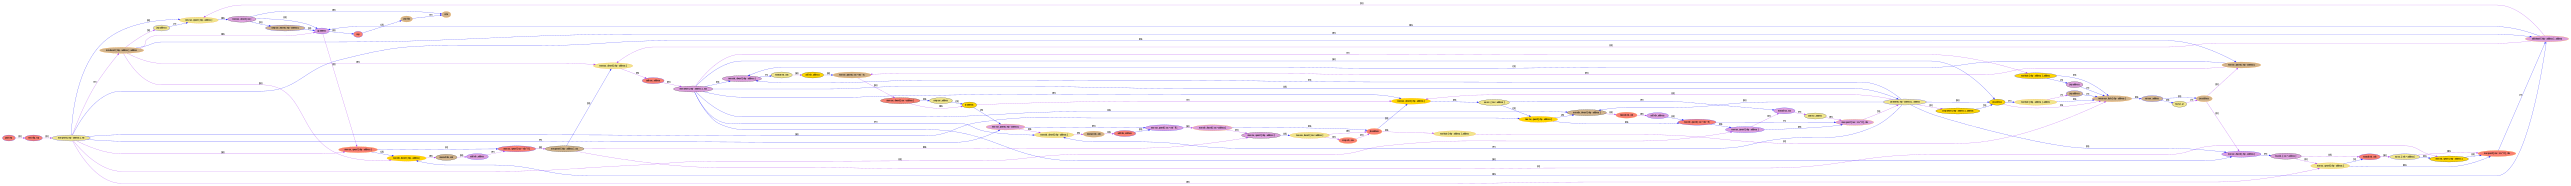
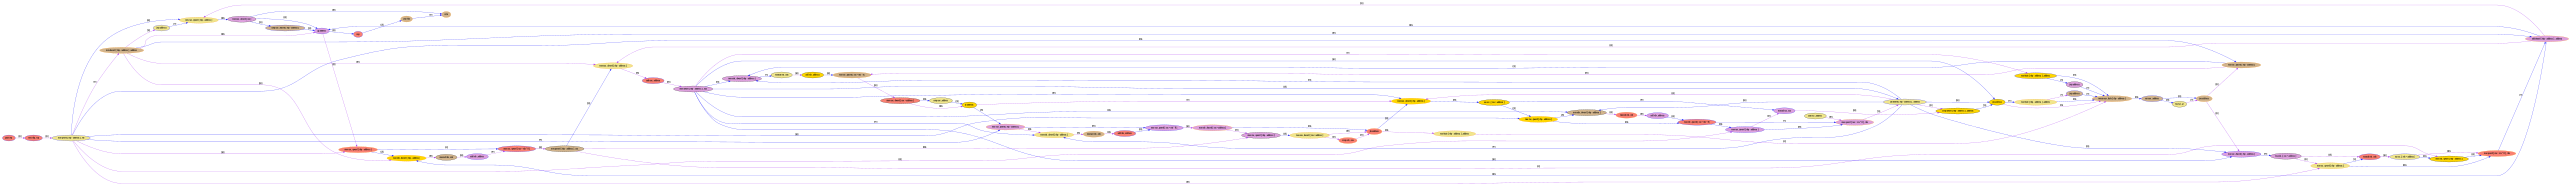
node "lea ecx , [ rax + address ]": fillcolor khaki -> gold
edge "movsxd rcx , ecx" -> "add rcx , address": now "movsxd rcx , ecx" -> "cmp dword [ rbp - address ] , address"
